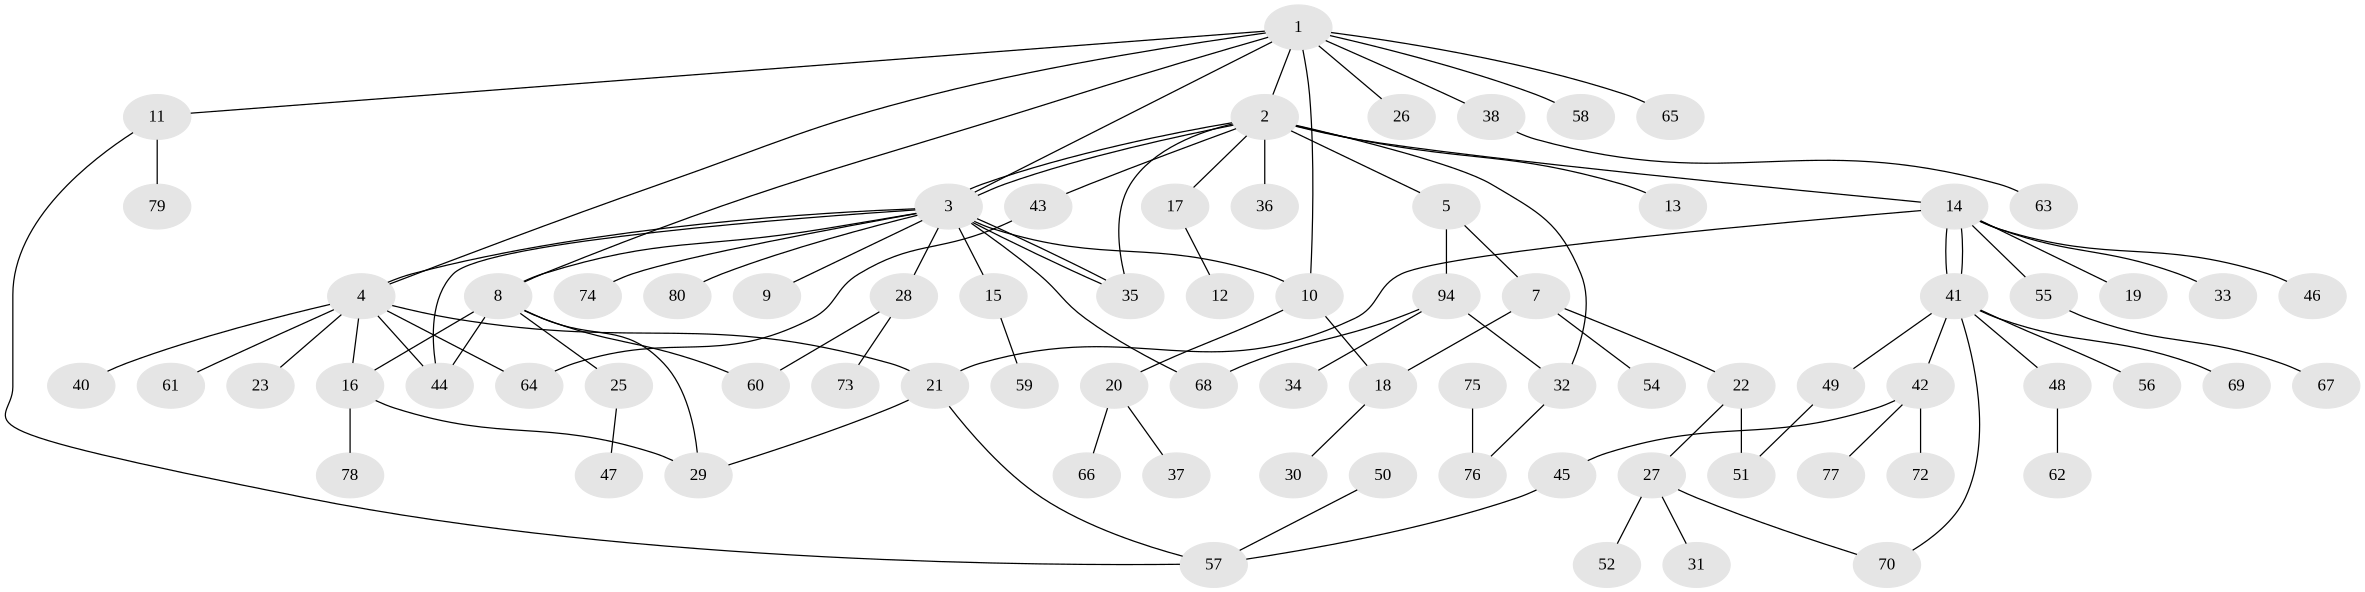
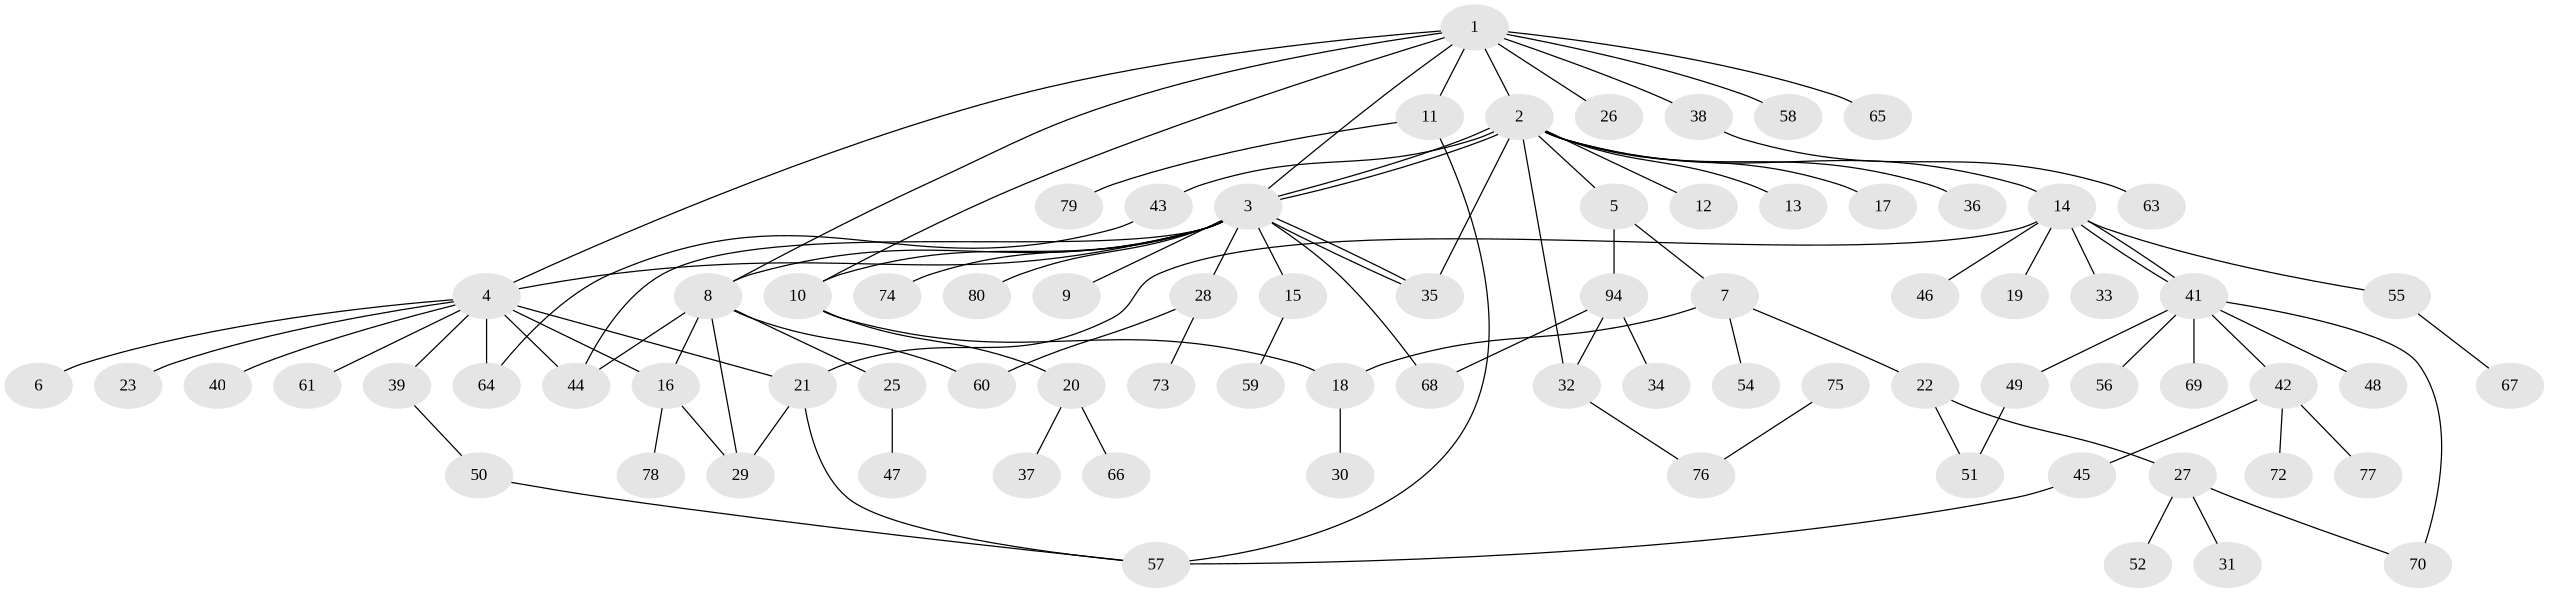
edge "17" -- "12": now "2" -- "12"
node "6": added
node "39": added
node "62": removed
